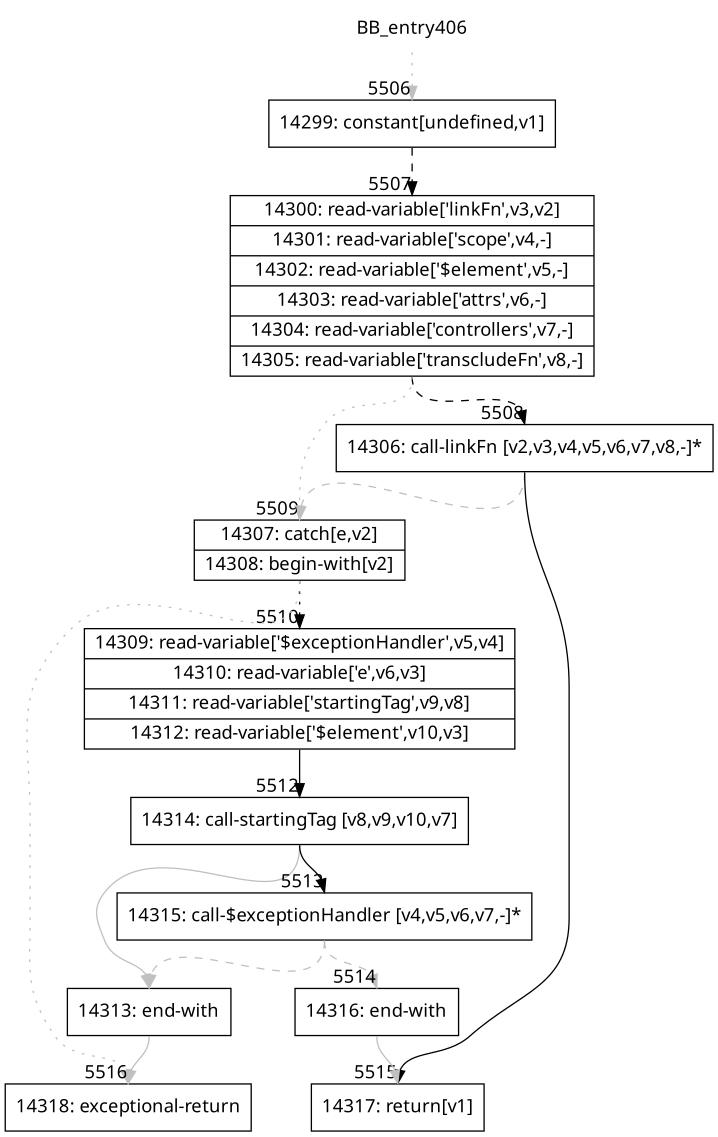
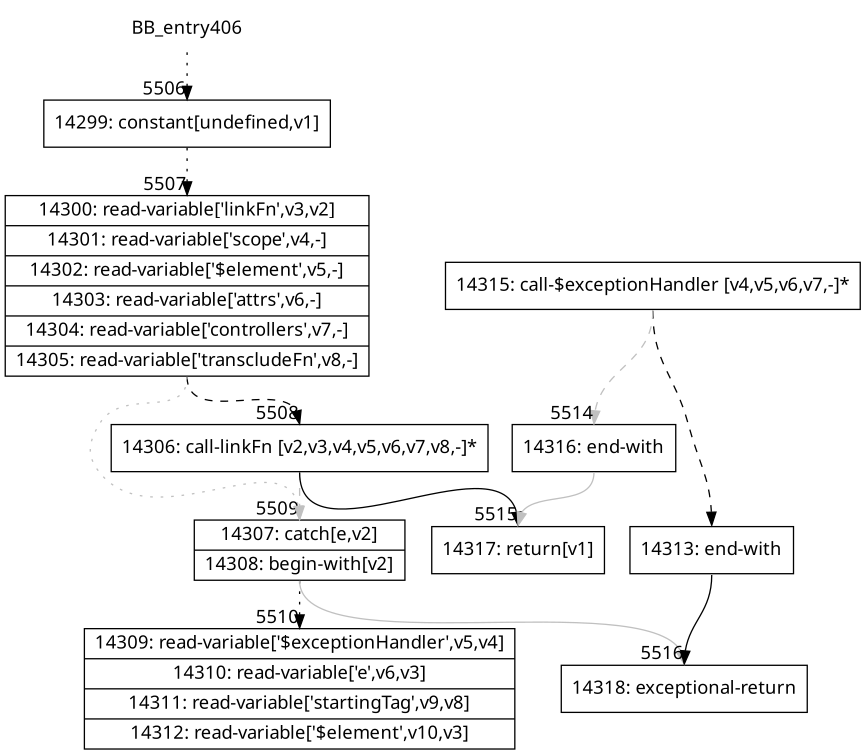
edge "BB_entry406" -> "14299: constant[undefined,v1]": color gray -> black
edge "14299: constant[undefined,v1]" -> "14300: read-variable['linkFn',v3,v2]": style dashed -> dotted
edge "14307: catch[e,v2]" -> "14318: exceptional-return": style dotted -> solid
node "14314: call-startingTag [v8,v9,v10,v7]": removed
edge "14315: call-$exceptionHandler [v4,v5,v6,v7,-]*" -> "14313: end-with": color gray -> black
edge "14313: end-with" -> "14318: exceptional-return": color gray -> black
